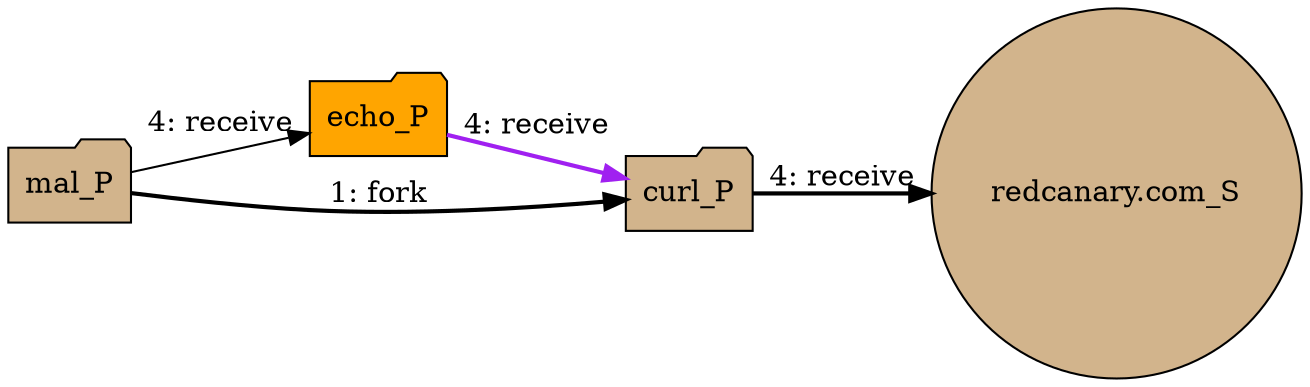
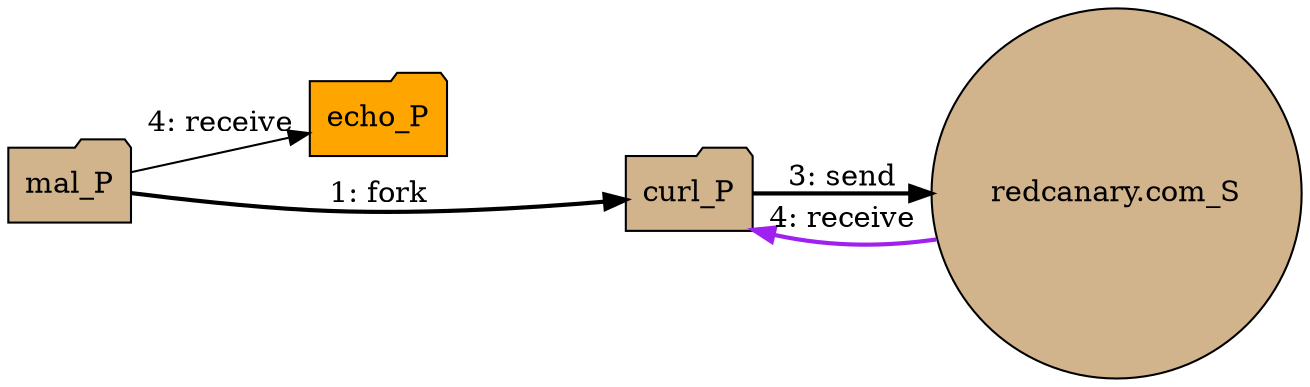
edge "echo_P" -> "curl_P": now "redcanary.com_S" -> "curl_P"
edge "curl_P" -> "redcanary.com_S": label "4: receive" -> "3: send"
